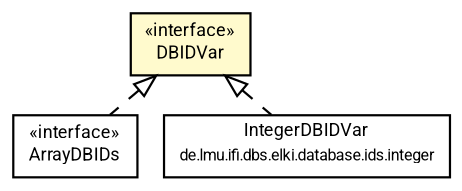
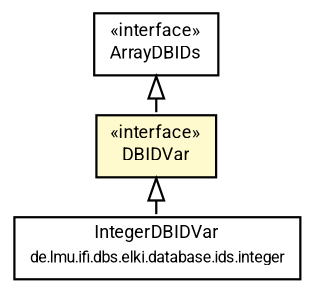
edge "ArrayDBIDs" -> "DBIDVar": reversed
